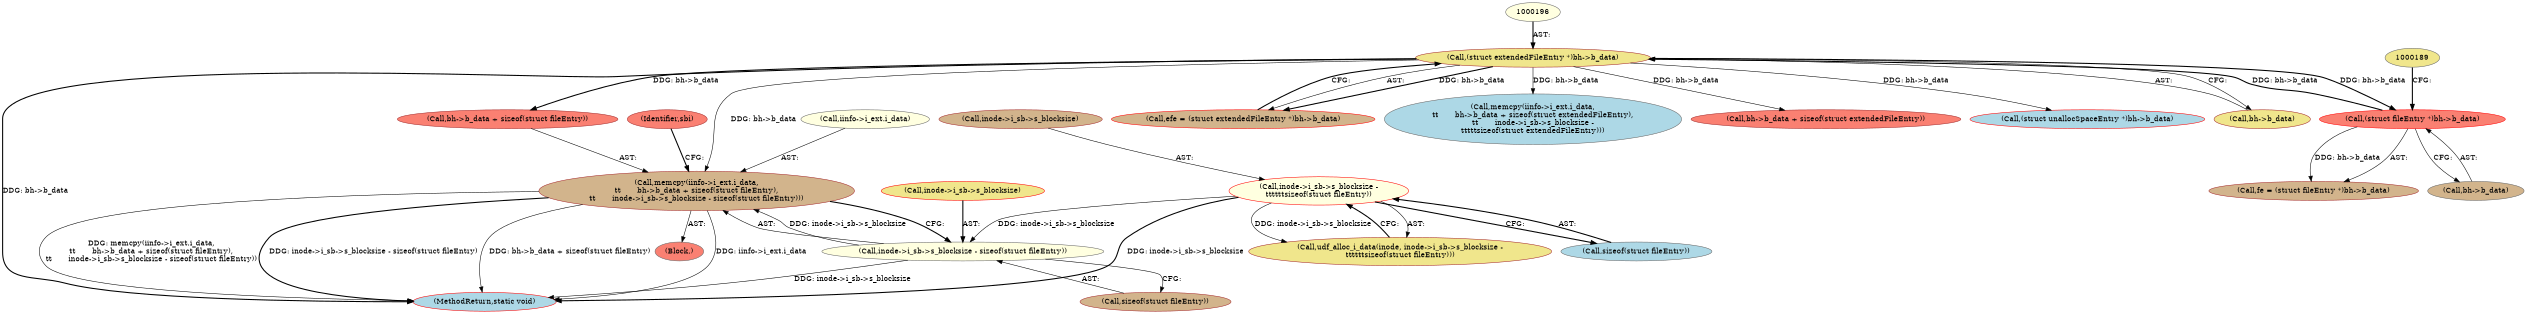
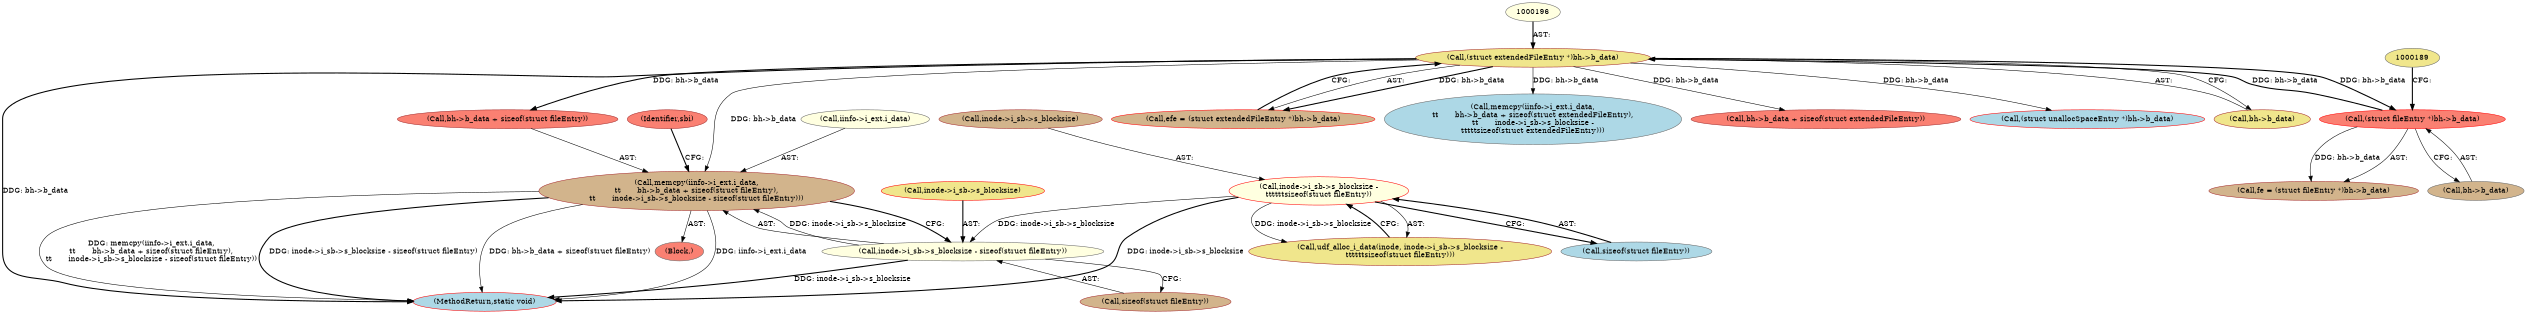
edge "(Call,inode->i_sb->s_blocksize - sizeof(struct fileEntry))" -> "(MethodReturn,static void)": style solid -> bold
